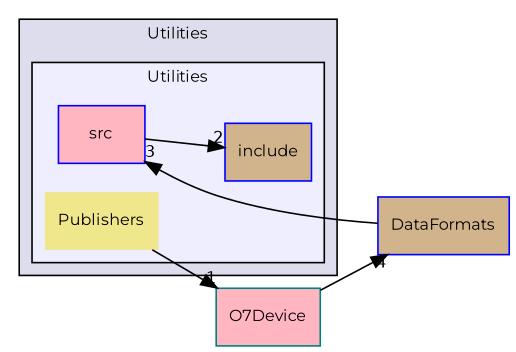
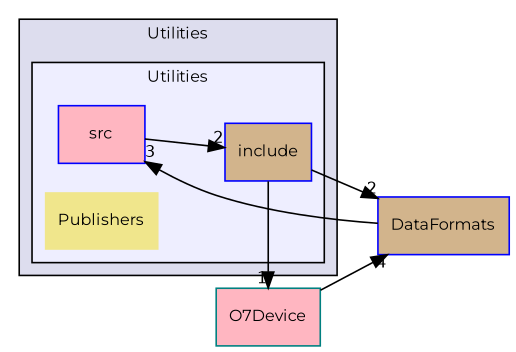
edge "include" -> "DataFormats": added
edge "Publishers" -> "O7Device": now "include" -> "O7Device"
